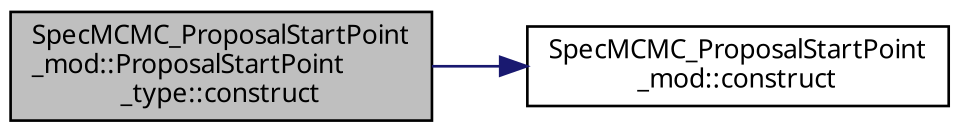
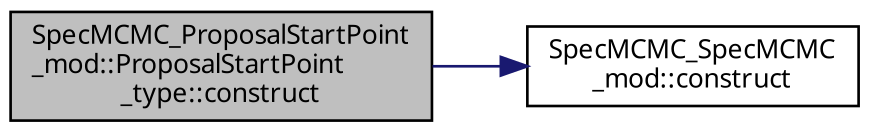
node "SpecMCMC_ProposalStartPoint _mod::construct": label "SpecMCMC_ProposalStartPoint _mod::construct" -> "SpecMCMC_SpecMCMC _mod::construct"
